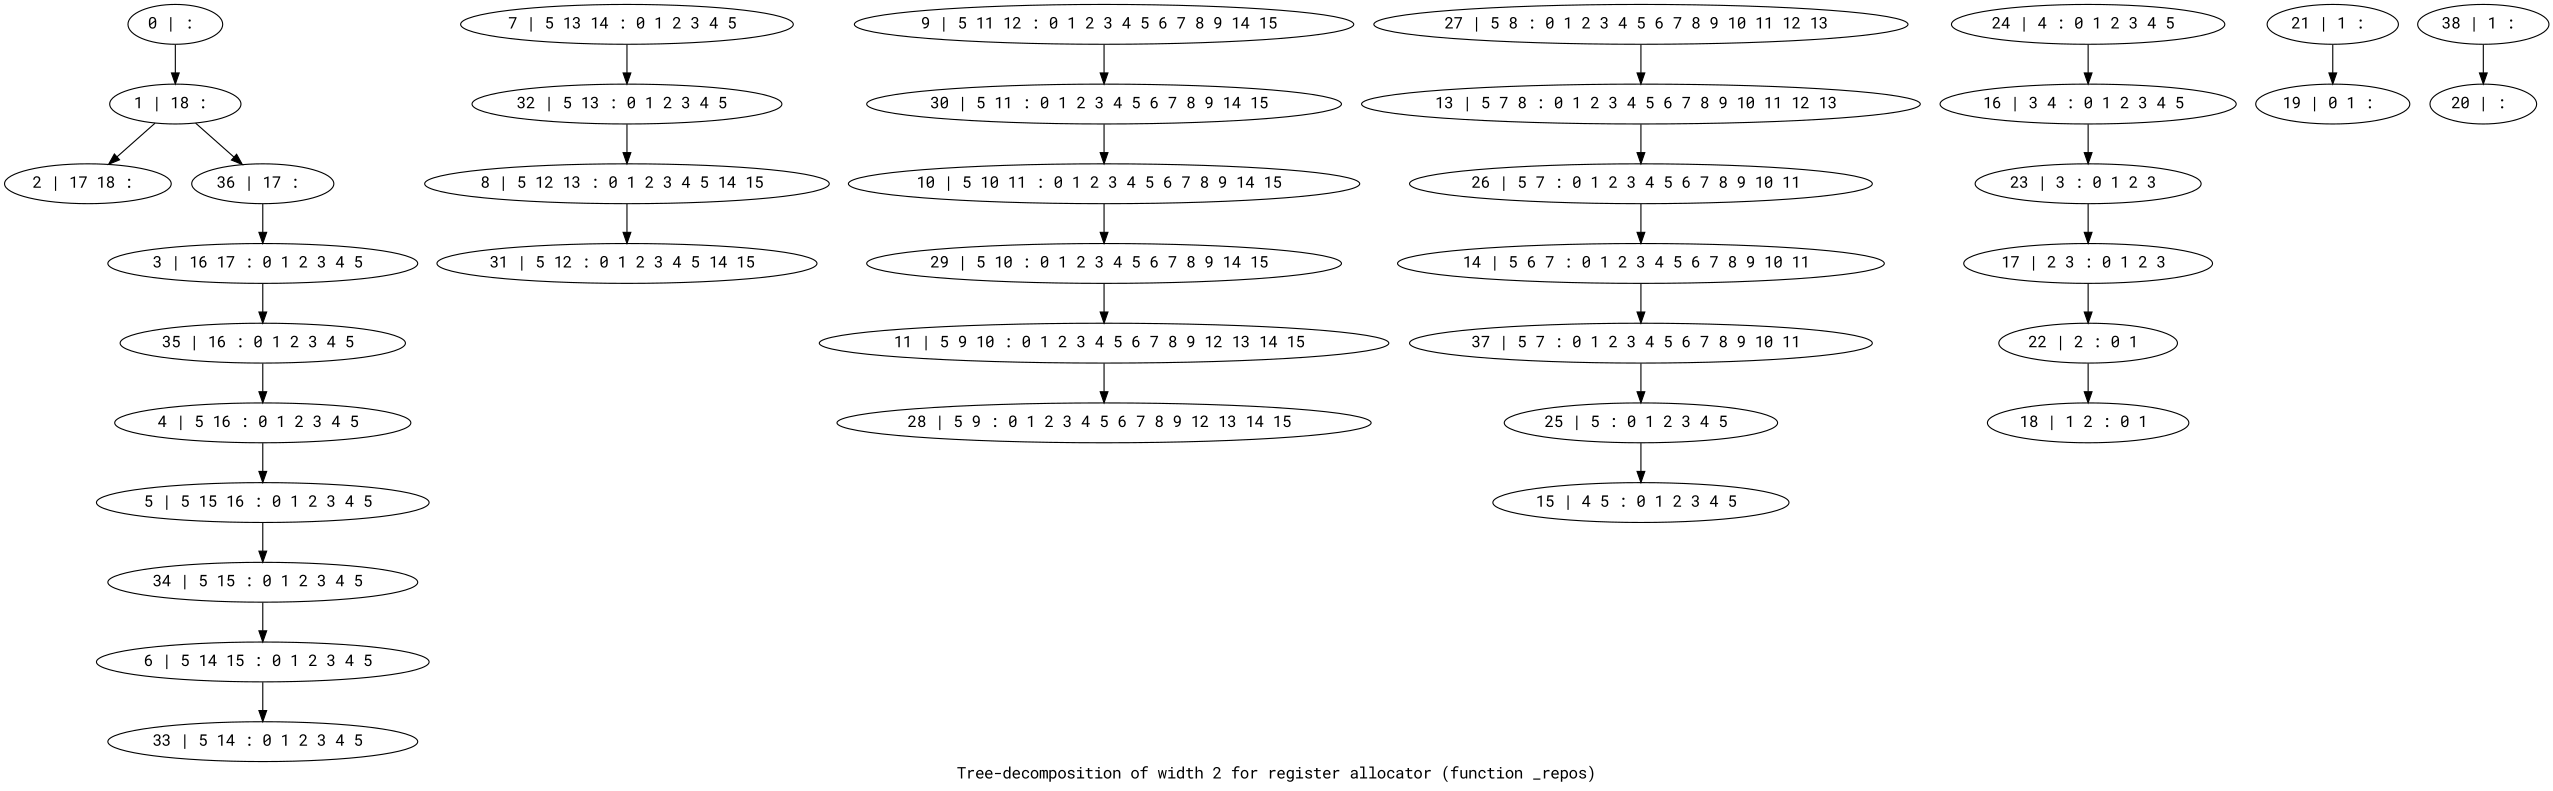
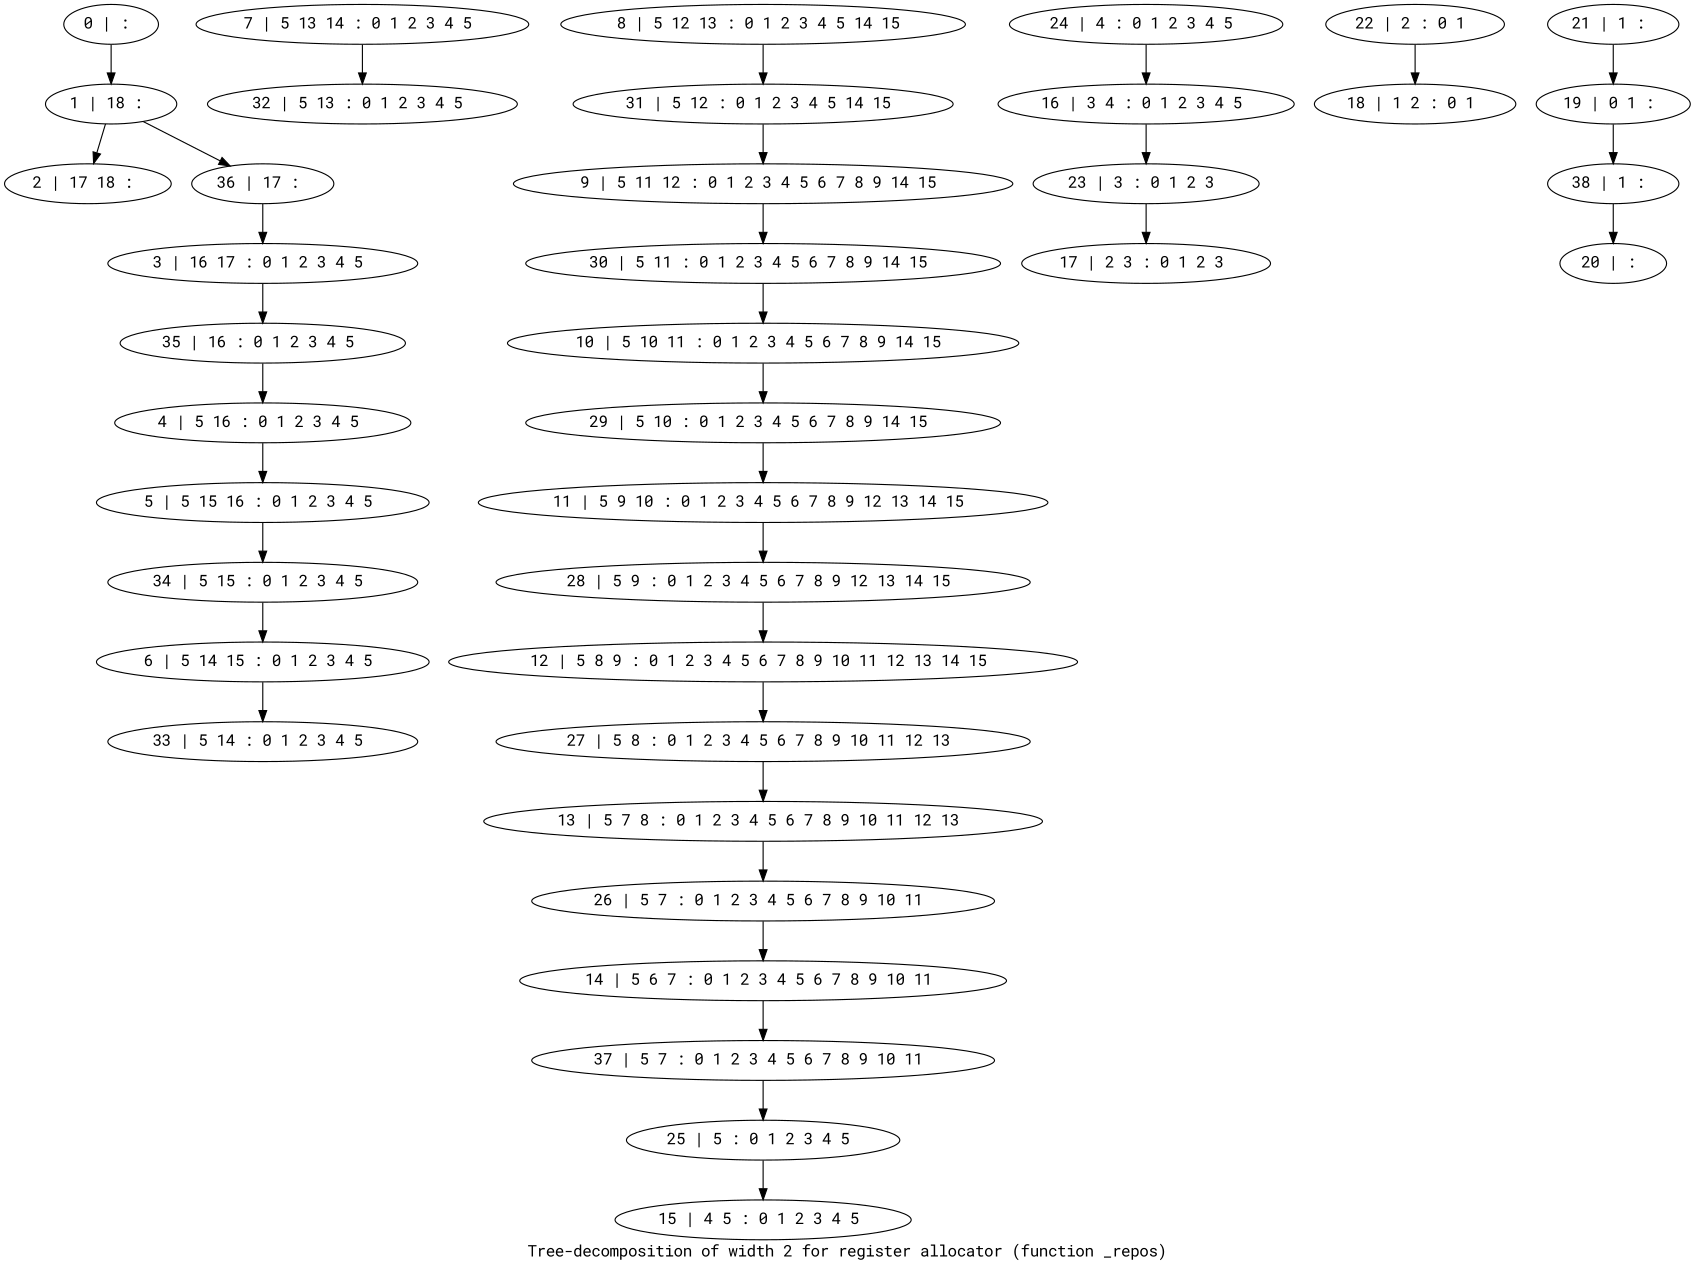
edge "32 | 5 13 : 0 1 2 3 4 5" -> "8 | 5 12 13 : 0 1 2 3 4 5 14 15": removed
edge "31 | 5 12 : 0 1 2 3 4 5 14 15" -> "9 | 5 11 12 : 0 1 2 3 4 5 6 7 8 9 14 15": added
edge "19 | 0 1 :" -> "38 | 1 :": added
edge "17 | 2 3 : 0 1 2 3" -> "22 | 2 : 0 1": removed
node "12 | 5 8 9 : 0 1 2 3 4 5 6 7 8 9 10 11 12 13 14 15": added
